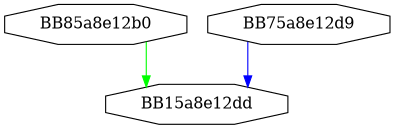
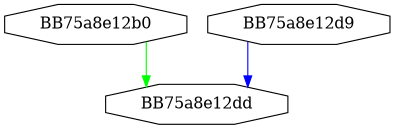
node "BB85a8e12b0": label "BB85a8e12b0" -> "BB75a8e12b0"
node "BB15a8e12dd": label "BB15a8e12dd" -> "BB75a8e12dd"
